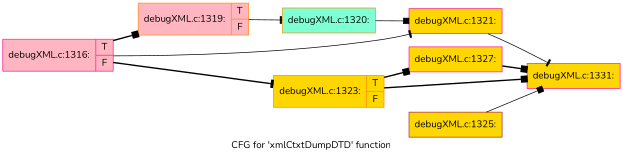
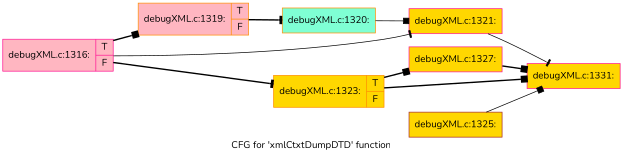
edge "debugXML.c:1319:" -> "debugXML.c:1320:": style solid -> bold
